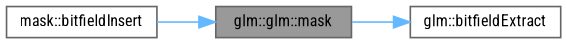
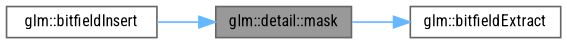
node "mask::bitfieldInsert": label "mask::bitfieldInsert" -> "glm::bitfieldInsert"
node "glm::glm::mask": label "glm::glm::mask" -> "glm::detail::mask"
